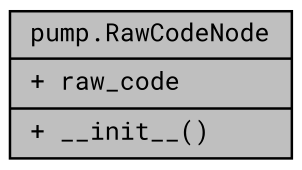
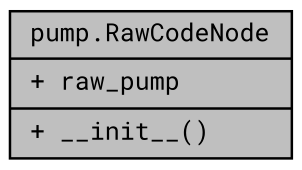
node "pump.RawCodeNode": text "+ raw_code" -> "+ raw_pump"
